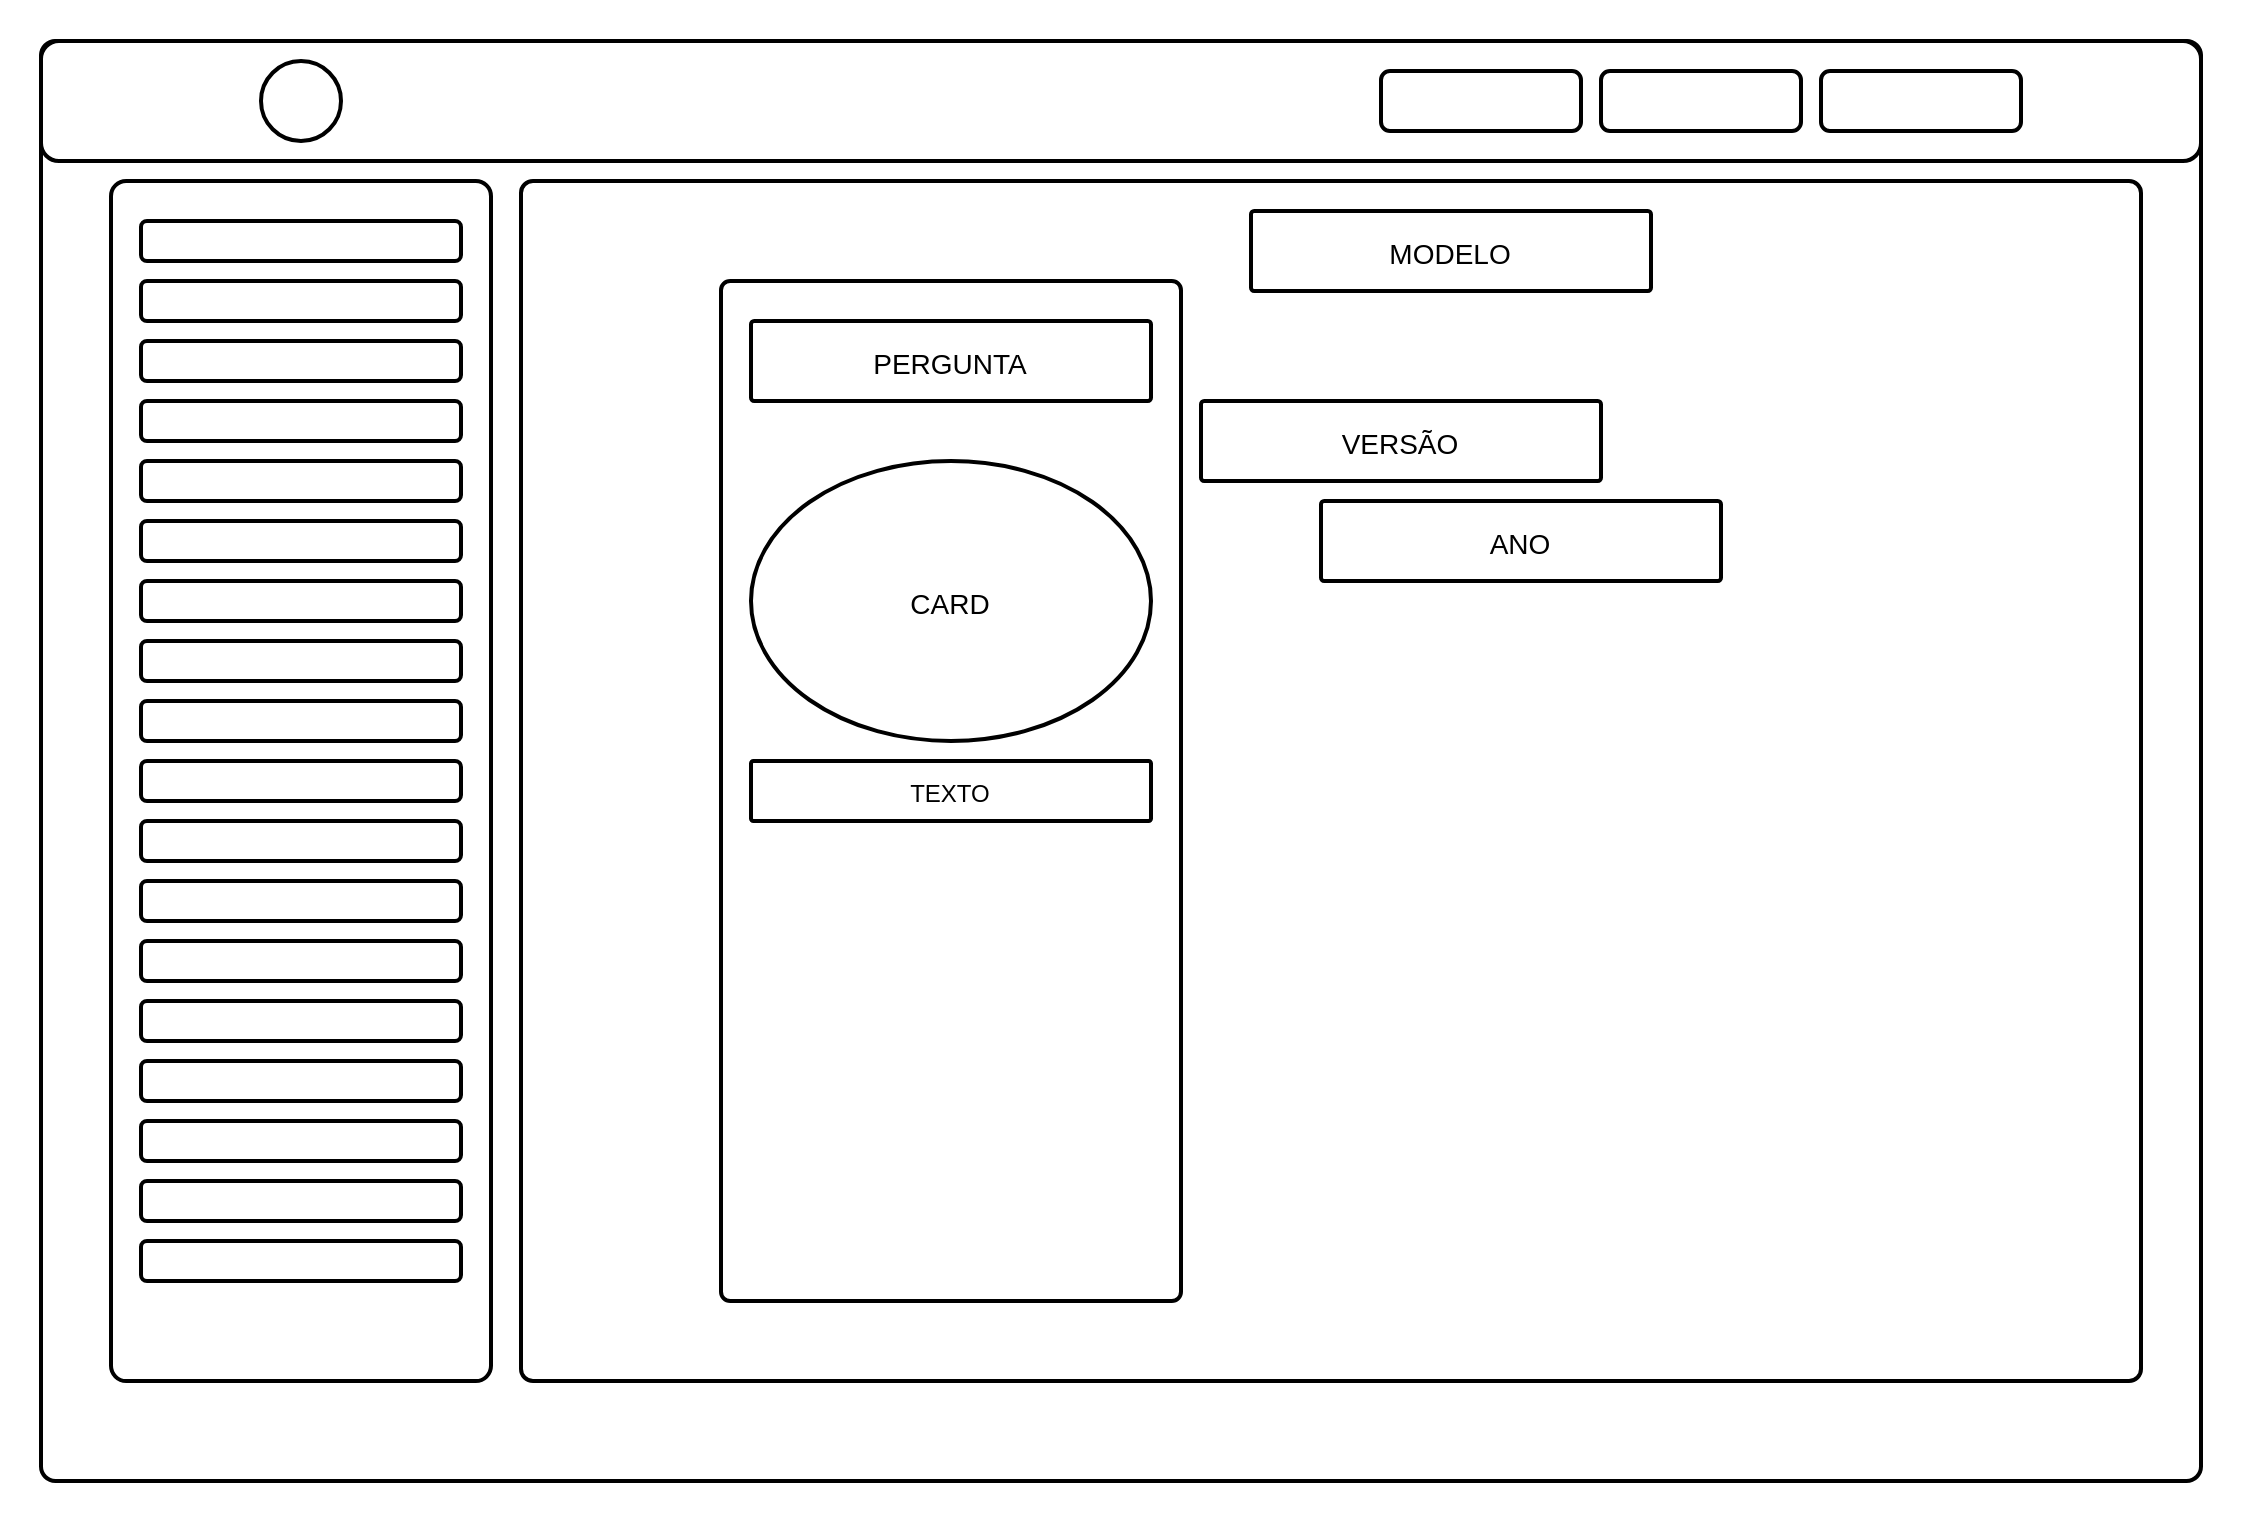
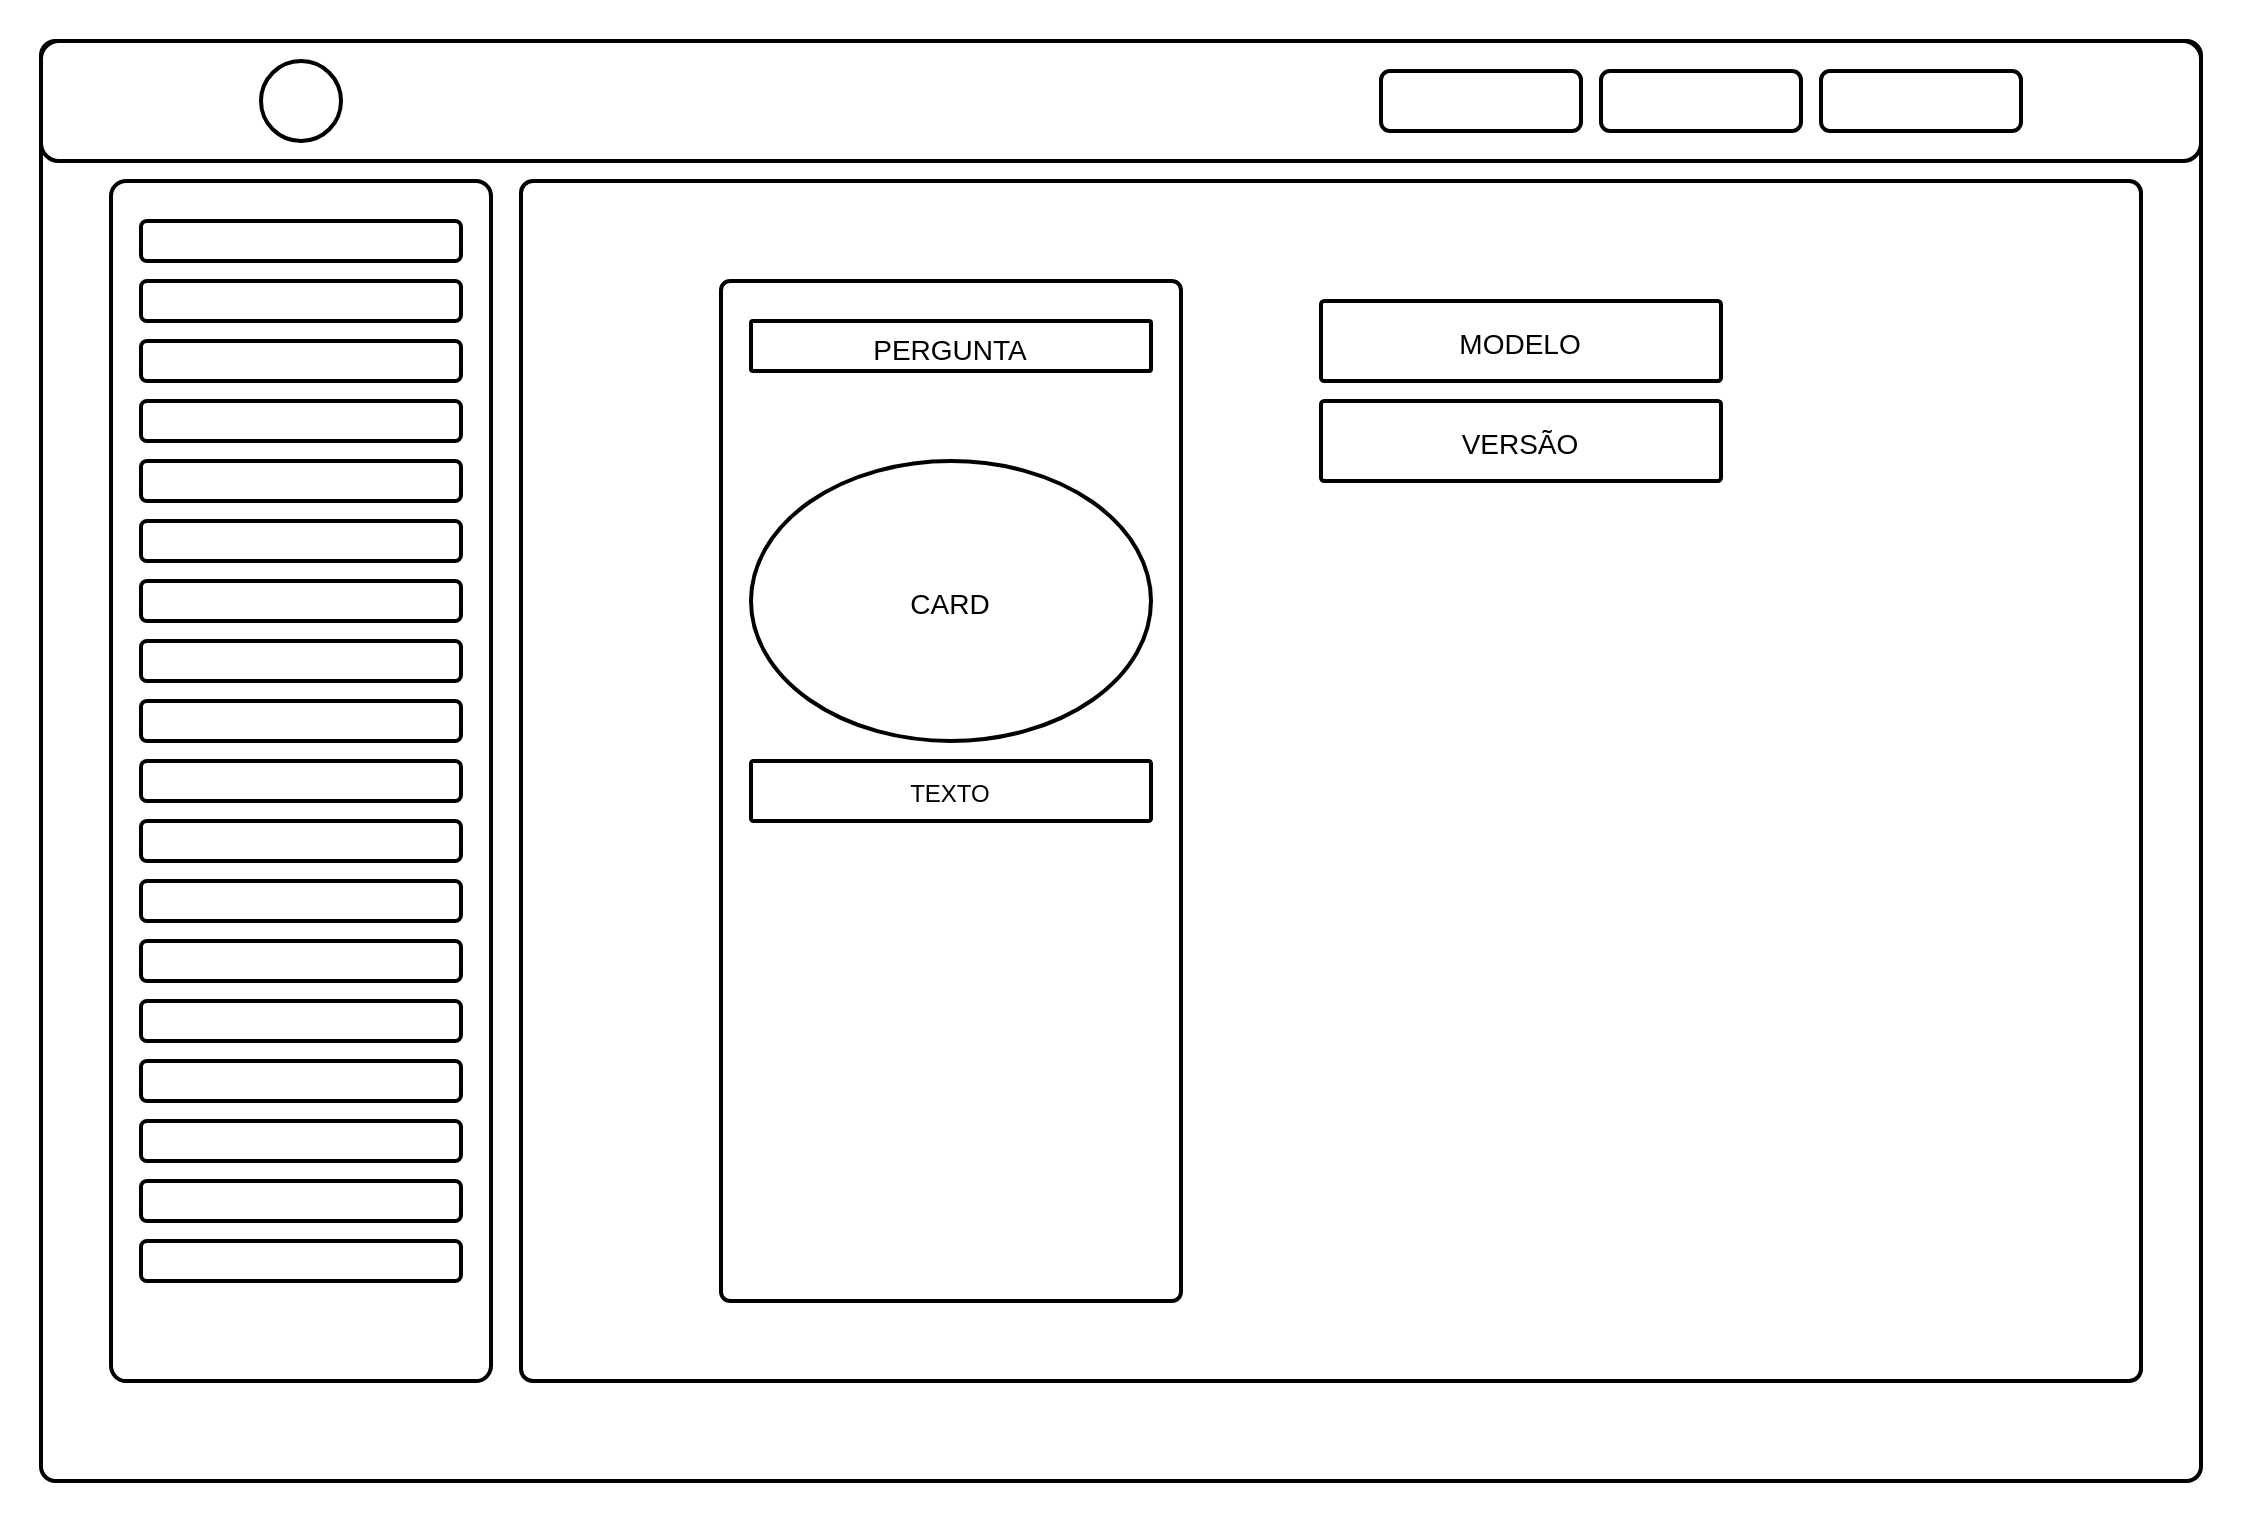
node "MODELO": moved (1451, 251) -> (1521, 341)
node "PERGUNTA": size 400x80 -> 400x50
node "VERSÃO": moved (1401, 441) -> (1521, 441)
node "ANO": removed
